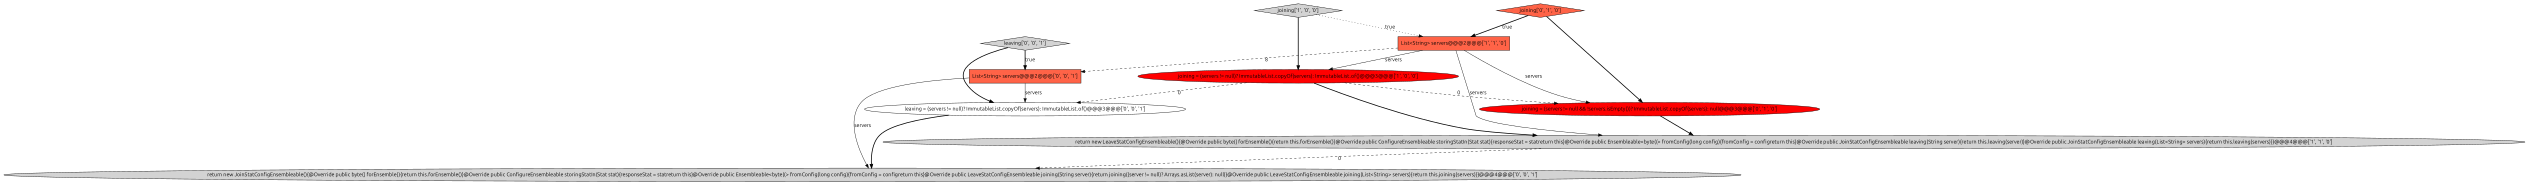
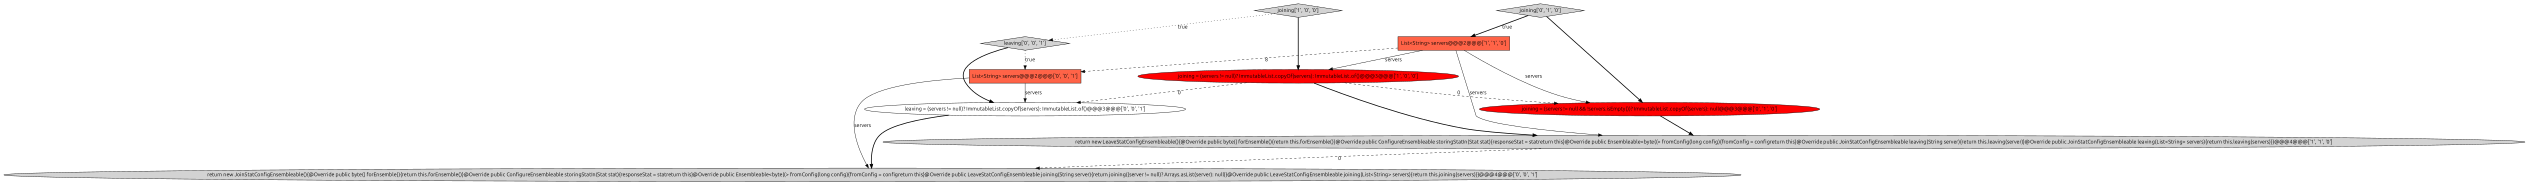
node "joining['0', '1', '0']": fillcolor tomato -> lightgray
edge "joining['1', '0', '0']" -> "List<String> servers@@@2@@@['1', '1', '0']": now "joining['1', '0', '0']" -> "leaving['0', '0', '1']"
edge "leaving['0', '0', '1']" -> "List<String> servers@@@2@@@['0', '0', '1']": style bold -> dotted
